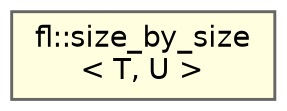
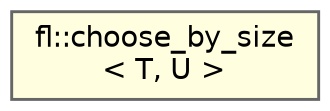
node "fl::size_by_size < T, U >": label "fl::size_by_size < T, U >" -> "fl::choose_by_size < T, U >"
